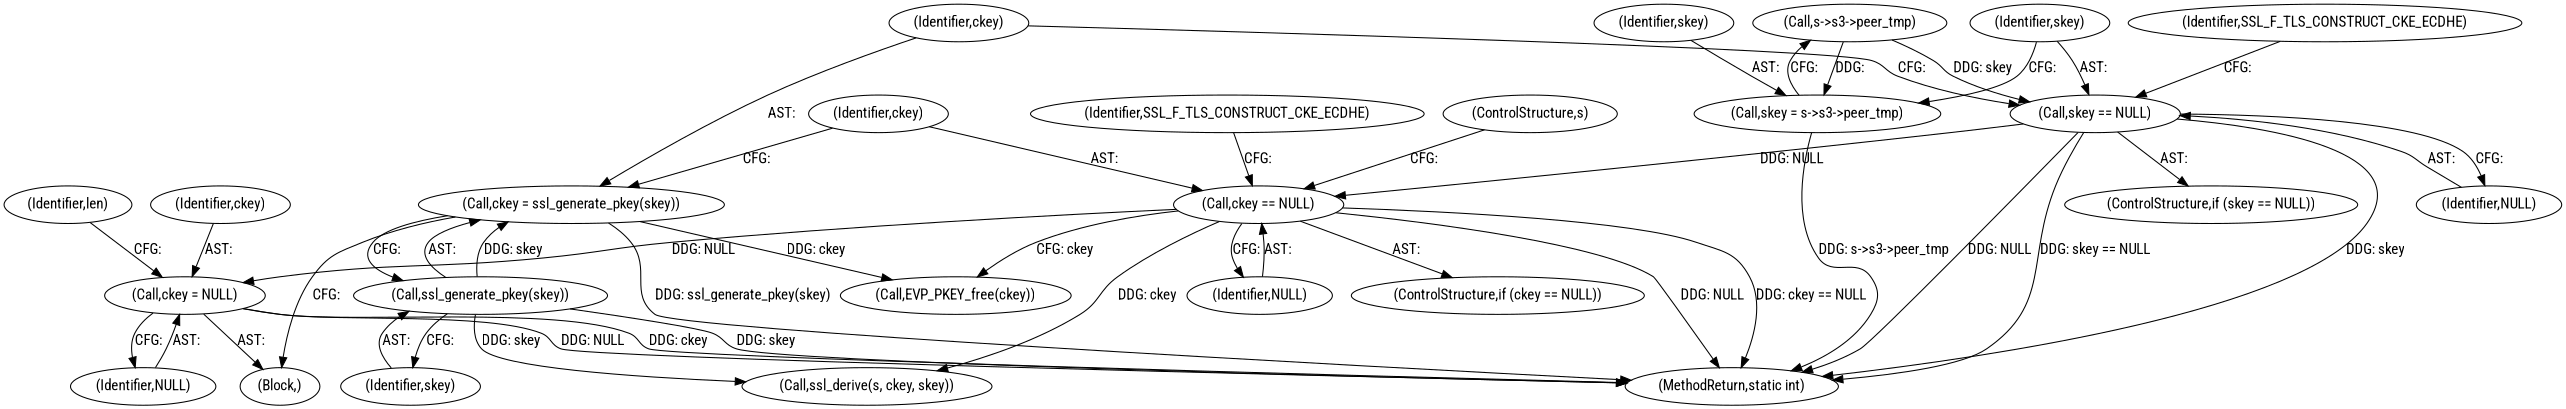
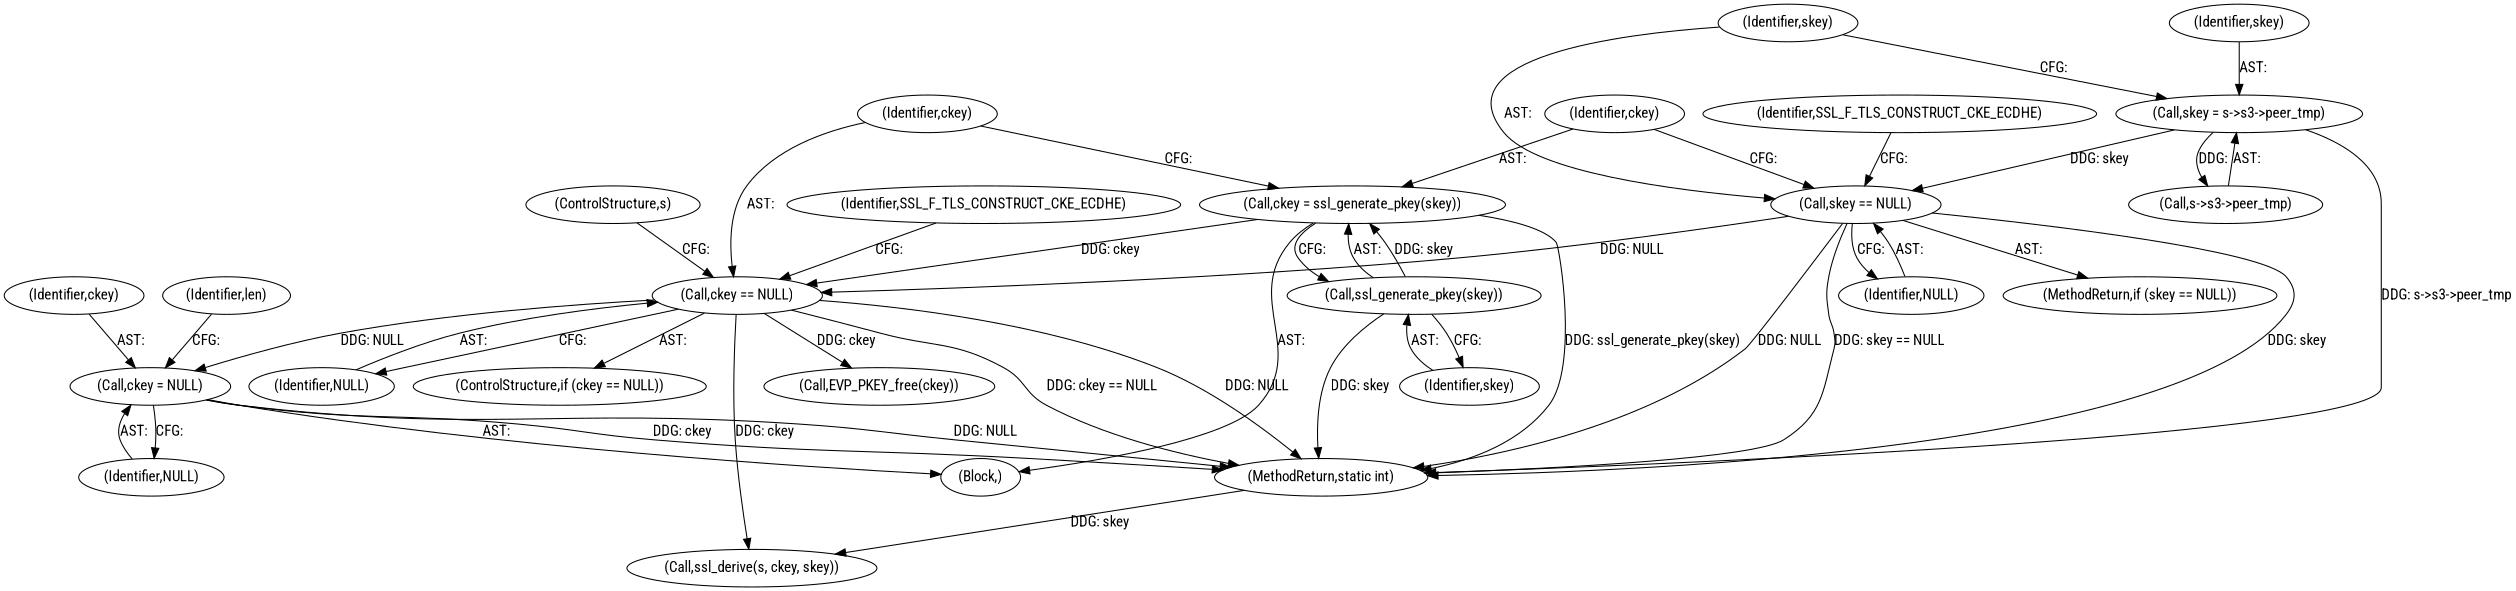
edge "(Call,skey = s->s3->peer_tmp)" -> "(Call,s->s3->peer_tmp)": label "CFG: " -> "DDG: "
edge "(Call,s->s3->peer_tmp)" -> "(Call,skey = s->s3->peer_tmp)": label "DDG: " -> "AST: "
edge "(Call,s->s3->peer_tmp)" -> "(Call,skey == NULL)": now "(Call,skey = s->s3->peer_tmp)" -> "(Call,skey == NULL)"
node "(ControlStructure,if (skey == NULL))": label "(ControlStructure,if (skey == NULL))" -> "(MethodReturn,if (skey == NULL))"
edge "(Call,ckey = ssl_generate_pkey(skey))" -> "(Call,EVP_PKEY_free(ckey))": now "(Call,ckey = ssl_generate_pkey(skey))" -> "(Call,ckey == NULL)"
edge "(Call,ckey == NULL)" -> "(Call,EVP_PKEY_free(ckey))": label "CFG: ckey" -> "DDG: ckey"
edge "(Call,ckey = ssl_generate_pkey(skey))" -> "(Block,)": label "CFG: " -> "AST: "
edge "(Call,ssl_generate_pkey(skey))" -> "(Call,ssl_derive(s, ckey, skey))": now "(MethodReturn,static int)" -> "(Call,ssl_derive(s, ckey, skey))"
